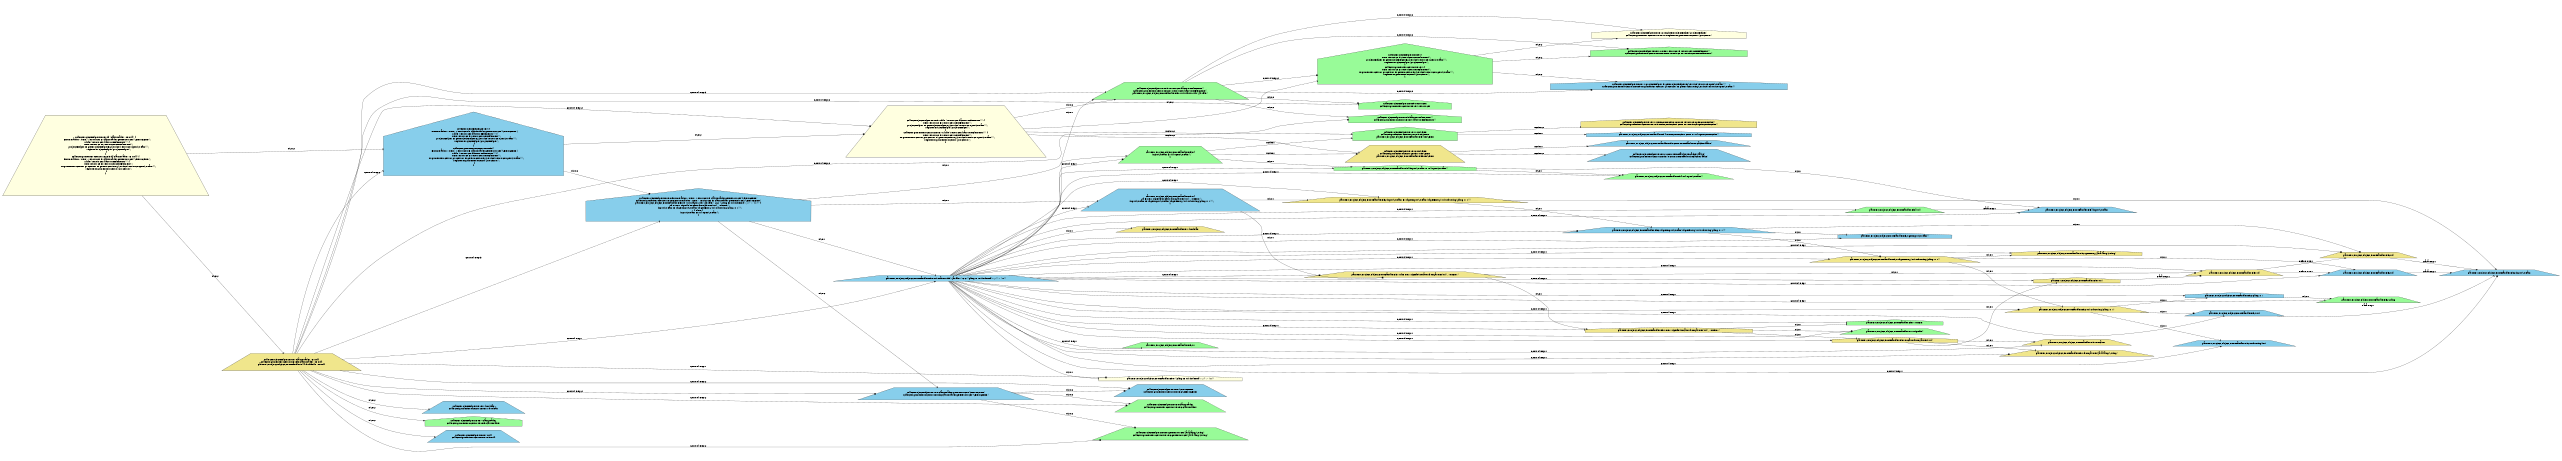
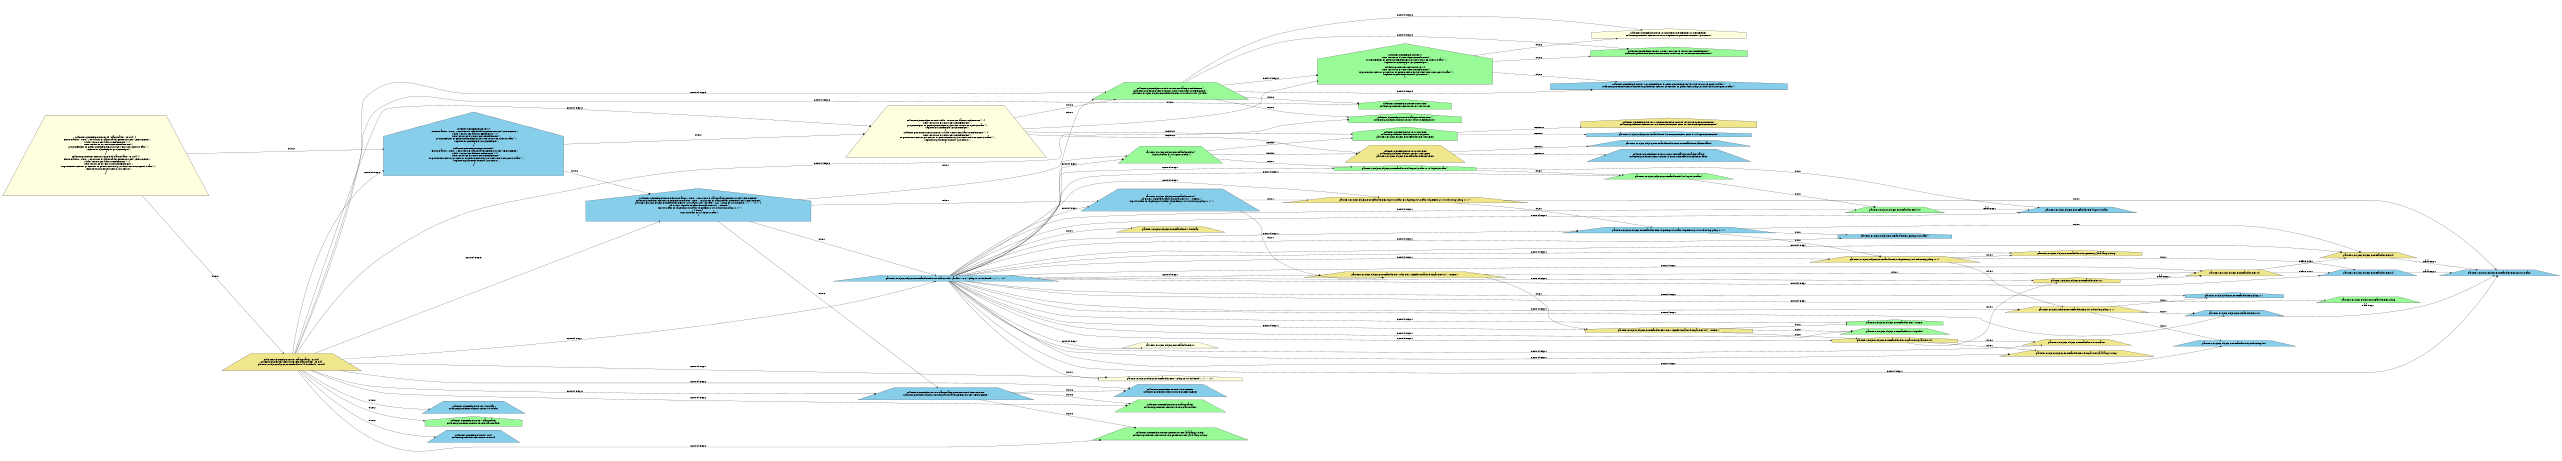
edge "parse#?,Project,Object,RootHandler#54:url.openStream()" -> "parse#?,Project,Object,RootHandler#54:url": added, label "AST:1"
edge "parse#?,Project,Object,RootHandler#52:pling + 1" -> "parse#?,Project,Object,RootHandler#52:pling": removed, label "AST:1"
node "parse#?,Project,Object,RootHandler#52:1": fillcolor palegreen -> lightyellow
